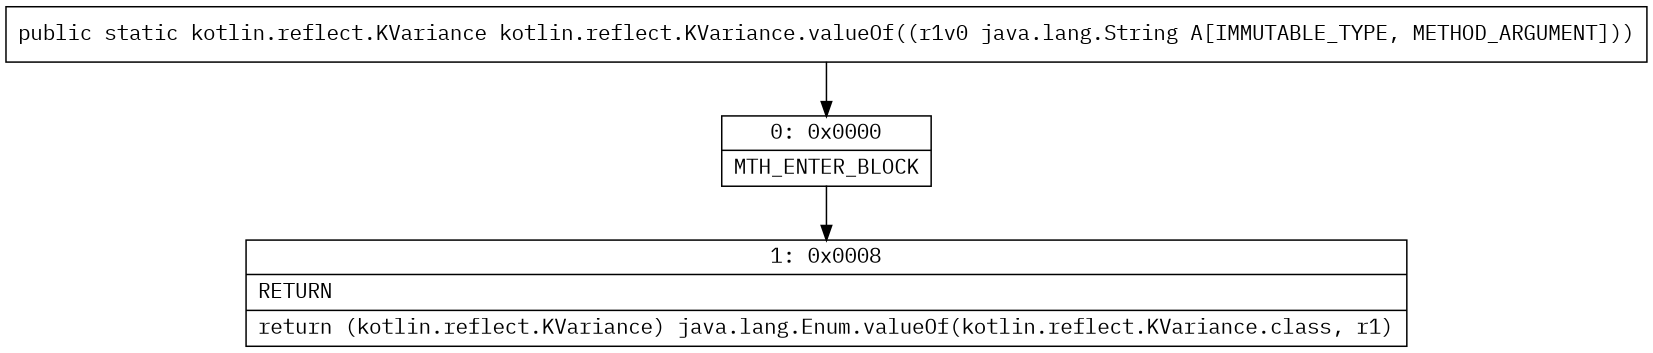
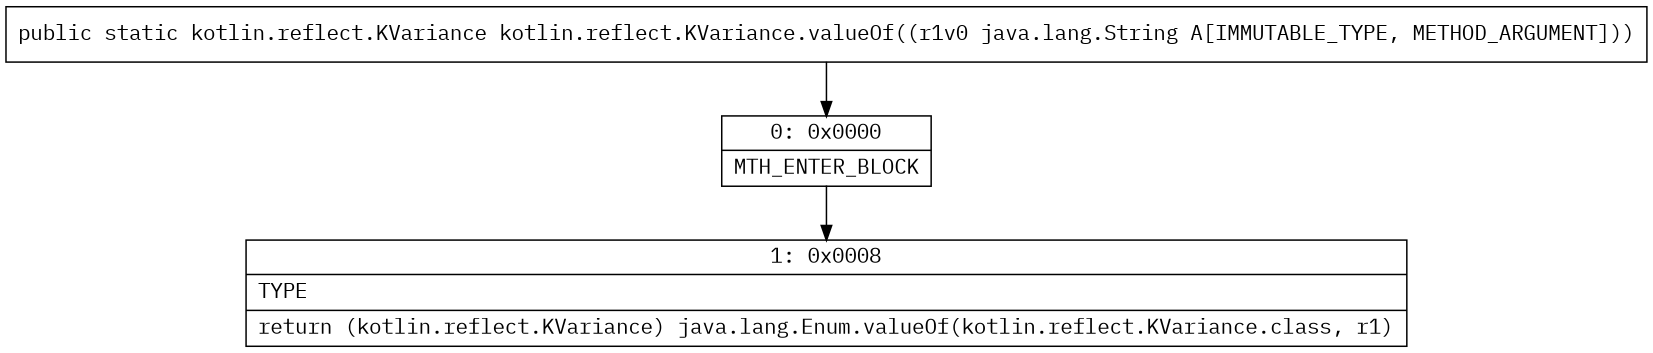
node "1: 0x0008": text "RETURN" -> "TYPE"
